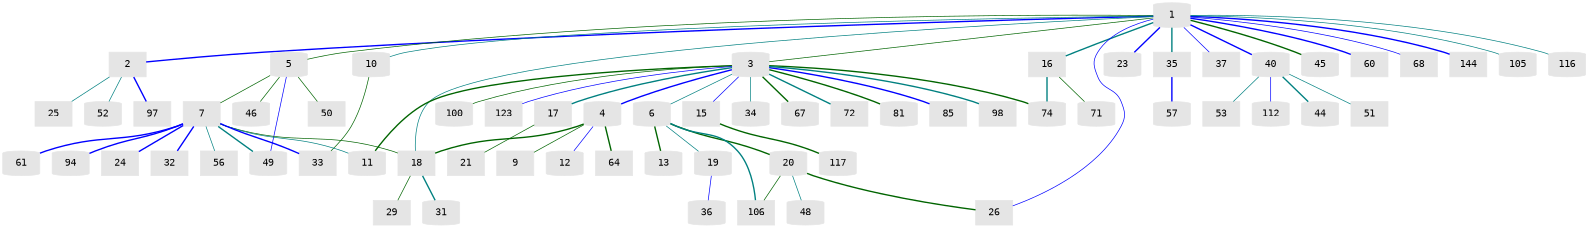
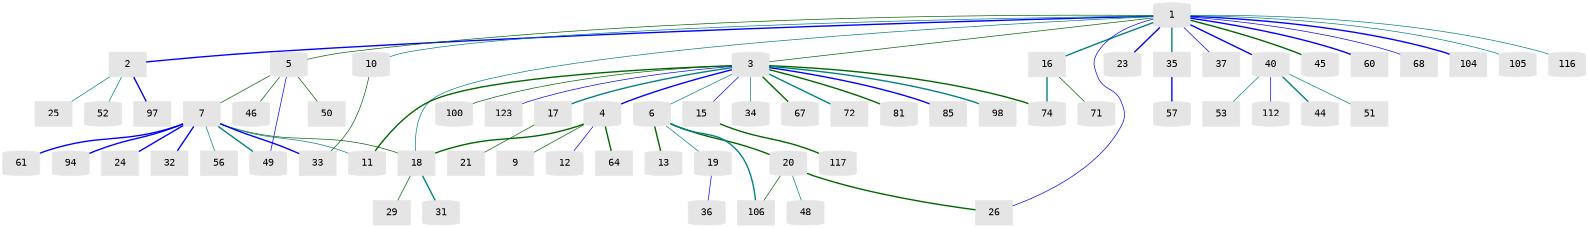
node "144": label "144" -> "104"
